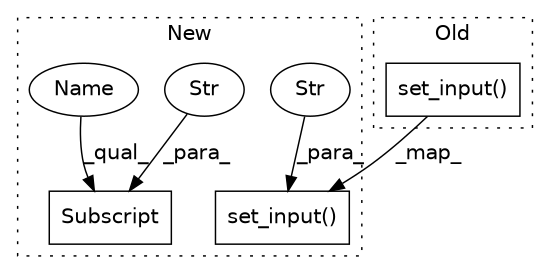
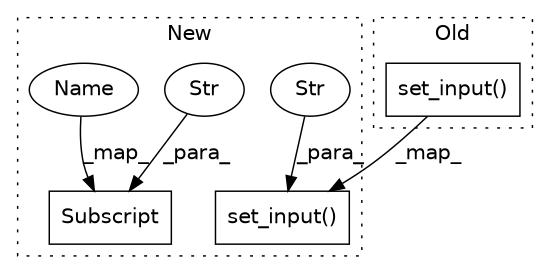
edge "Name" -> "Subscript": label "_qual_" -> "_map_"
